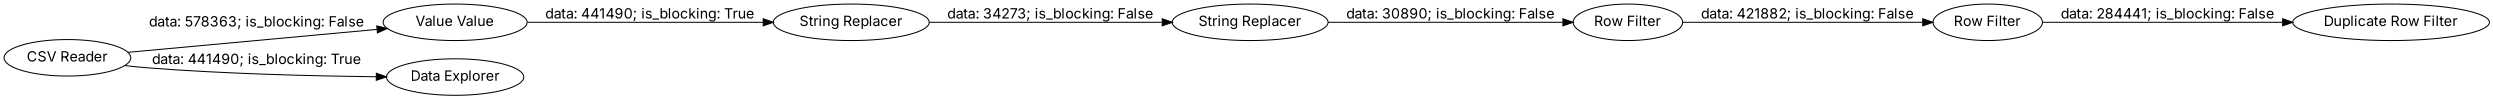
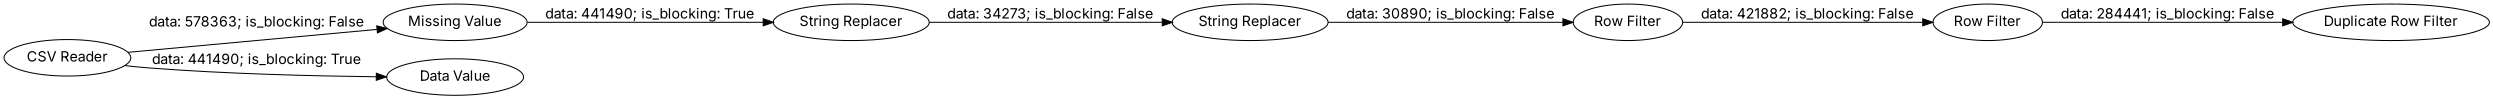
node "Value Value": label "Value Value" -> "Missing Value"
node "Data Explorer": label "Data Explorer" -> "Data Value"
